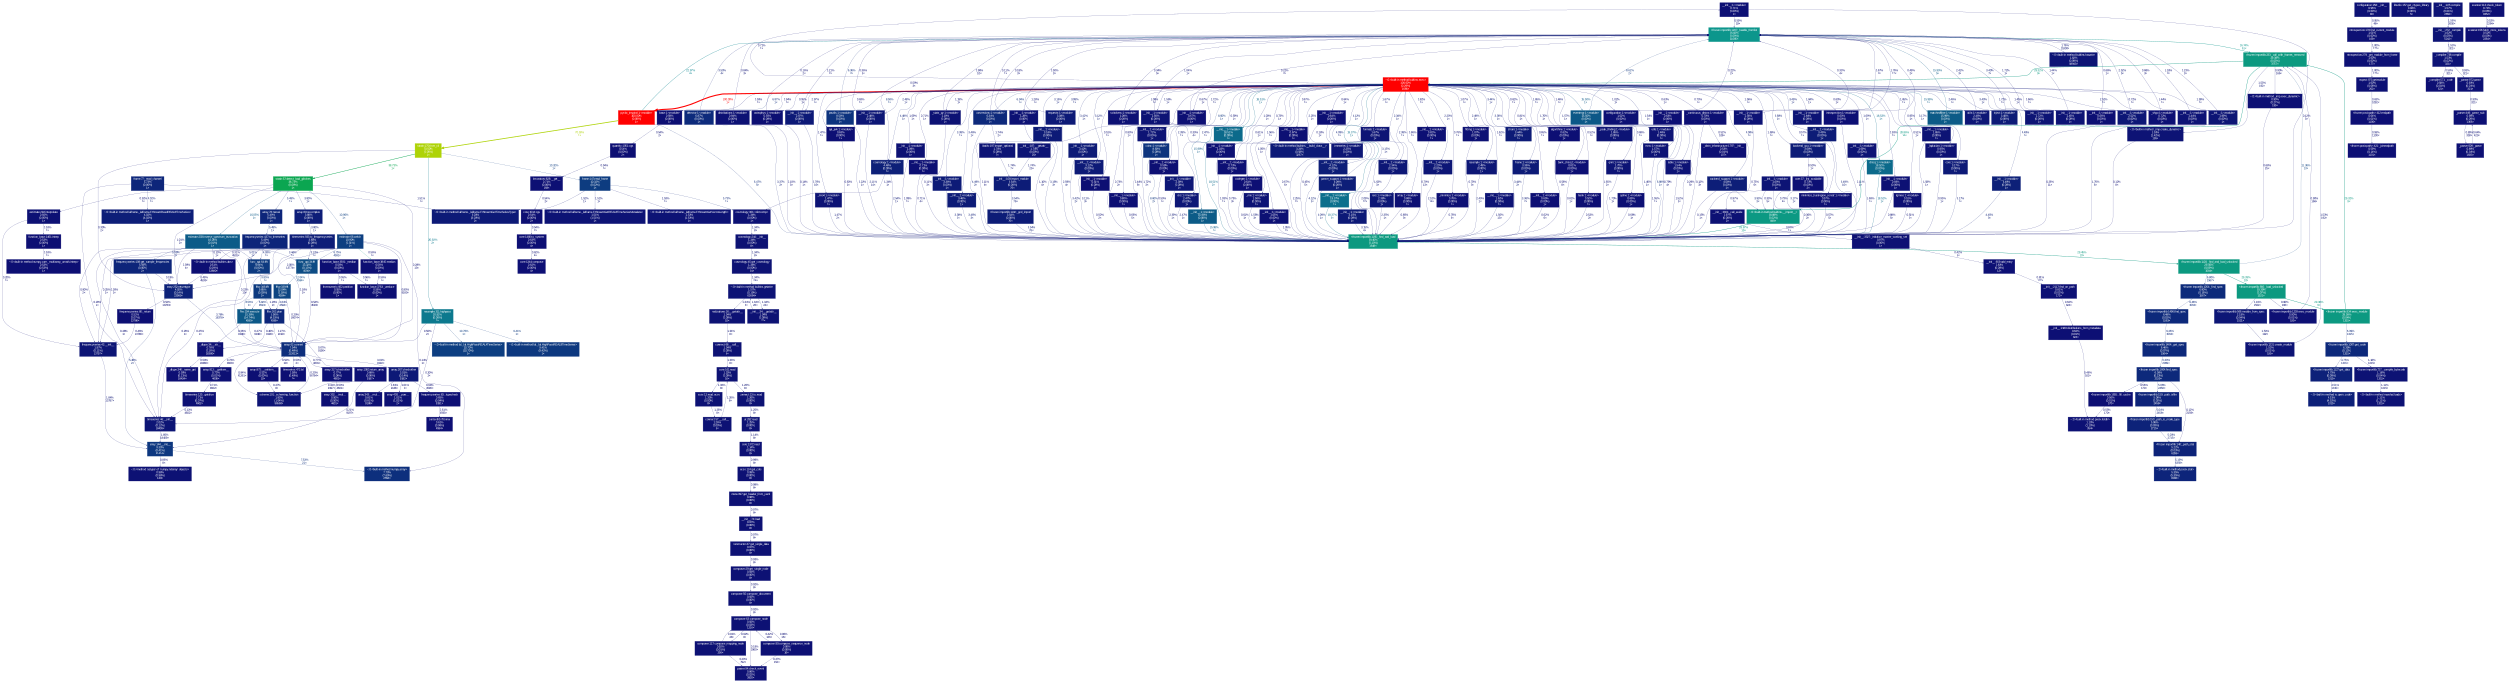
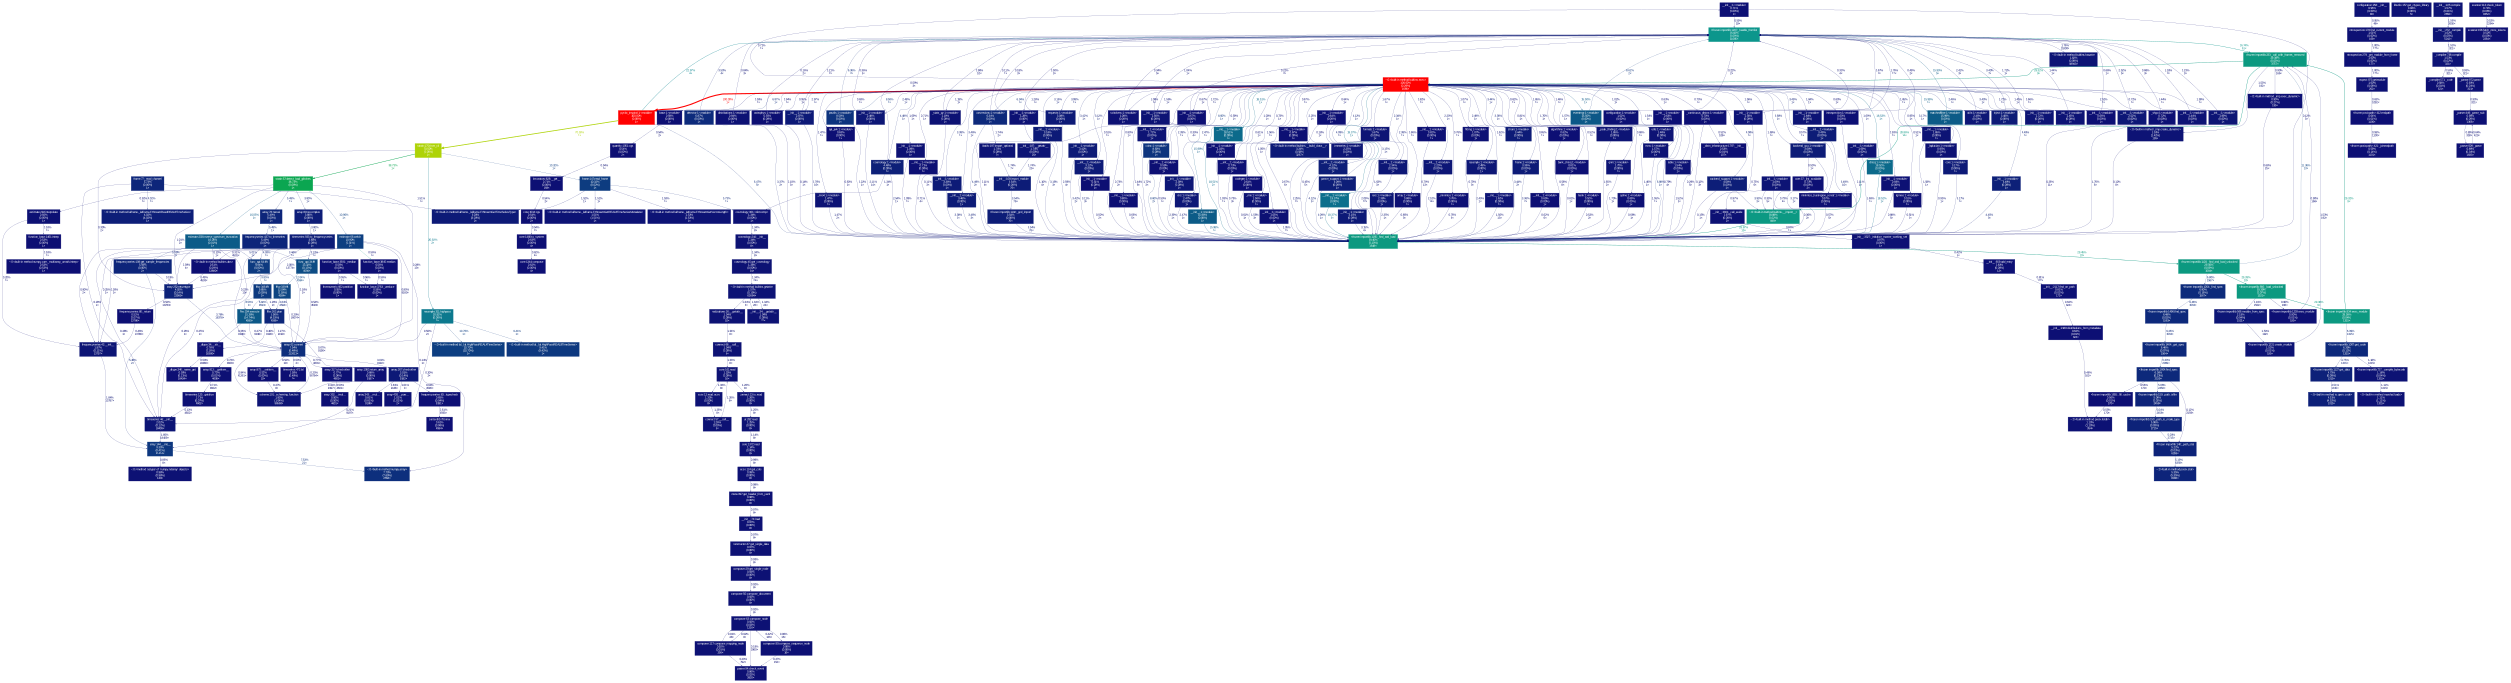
edge "estimate:66:welch 10.90% (0.31%) 1×" -> "func_api:34:fft 13.32% (0.13%) 4594×": removed, label "6.75% 4591×"
